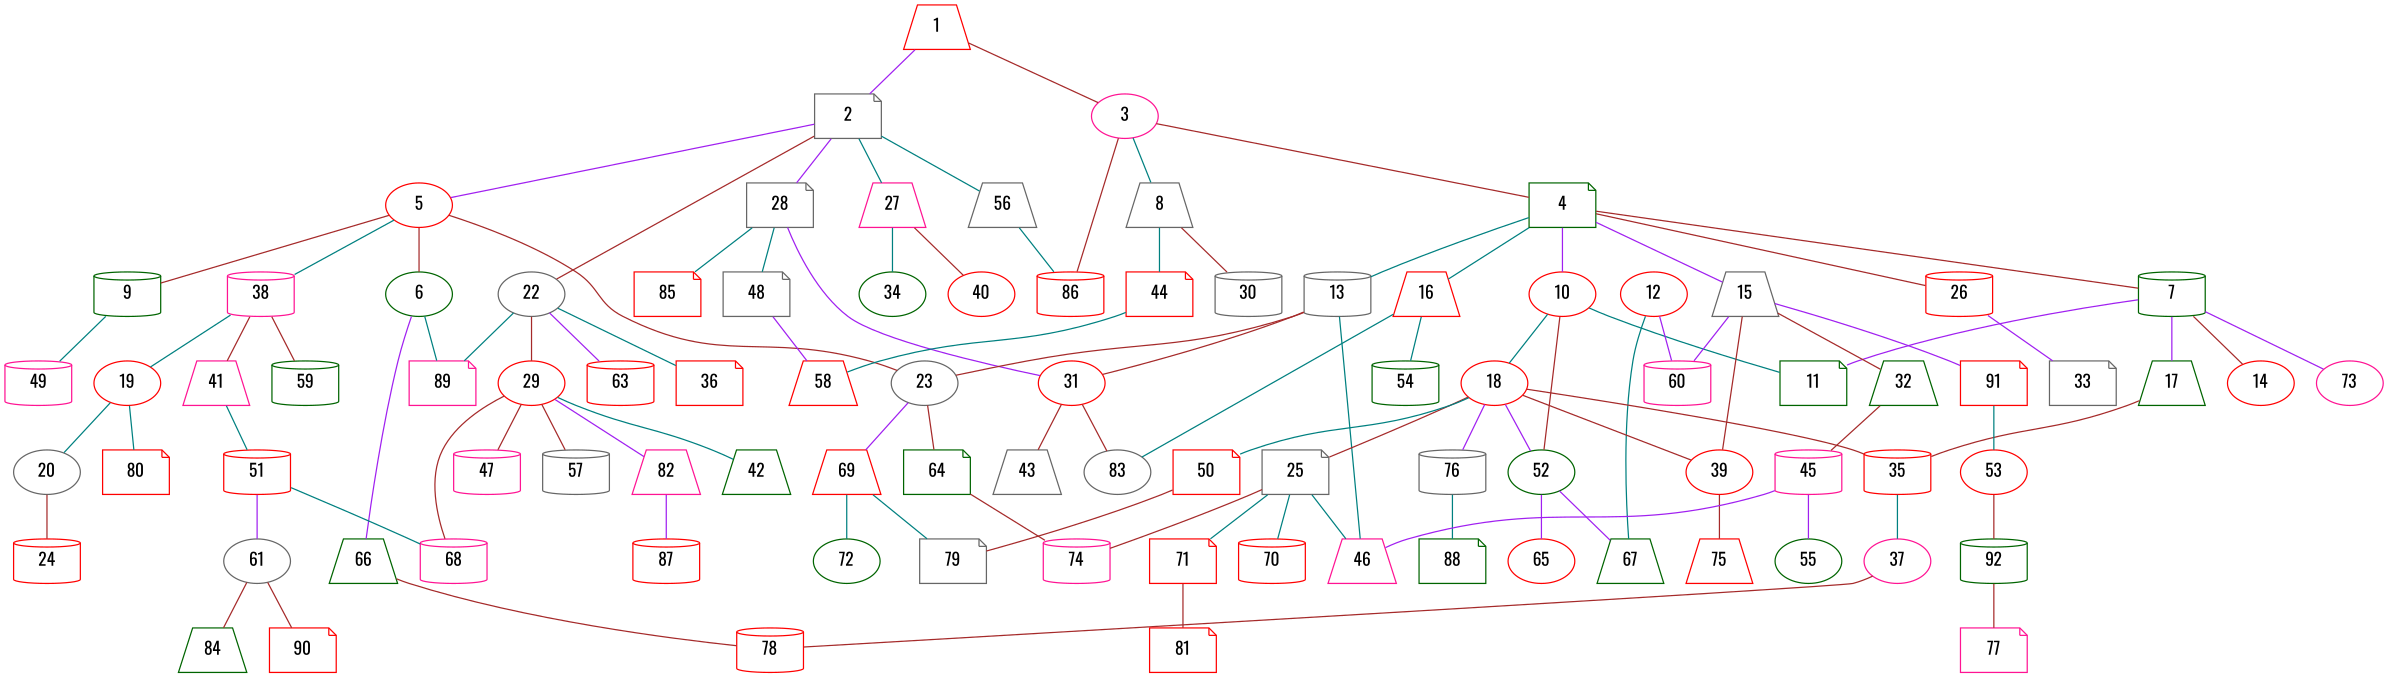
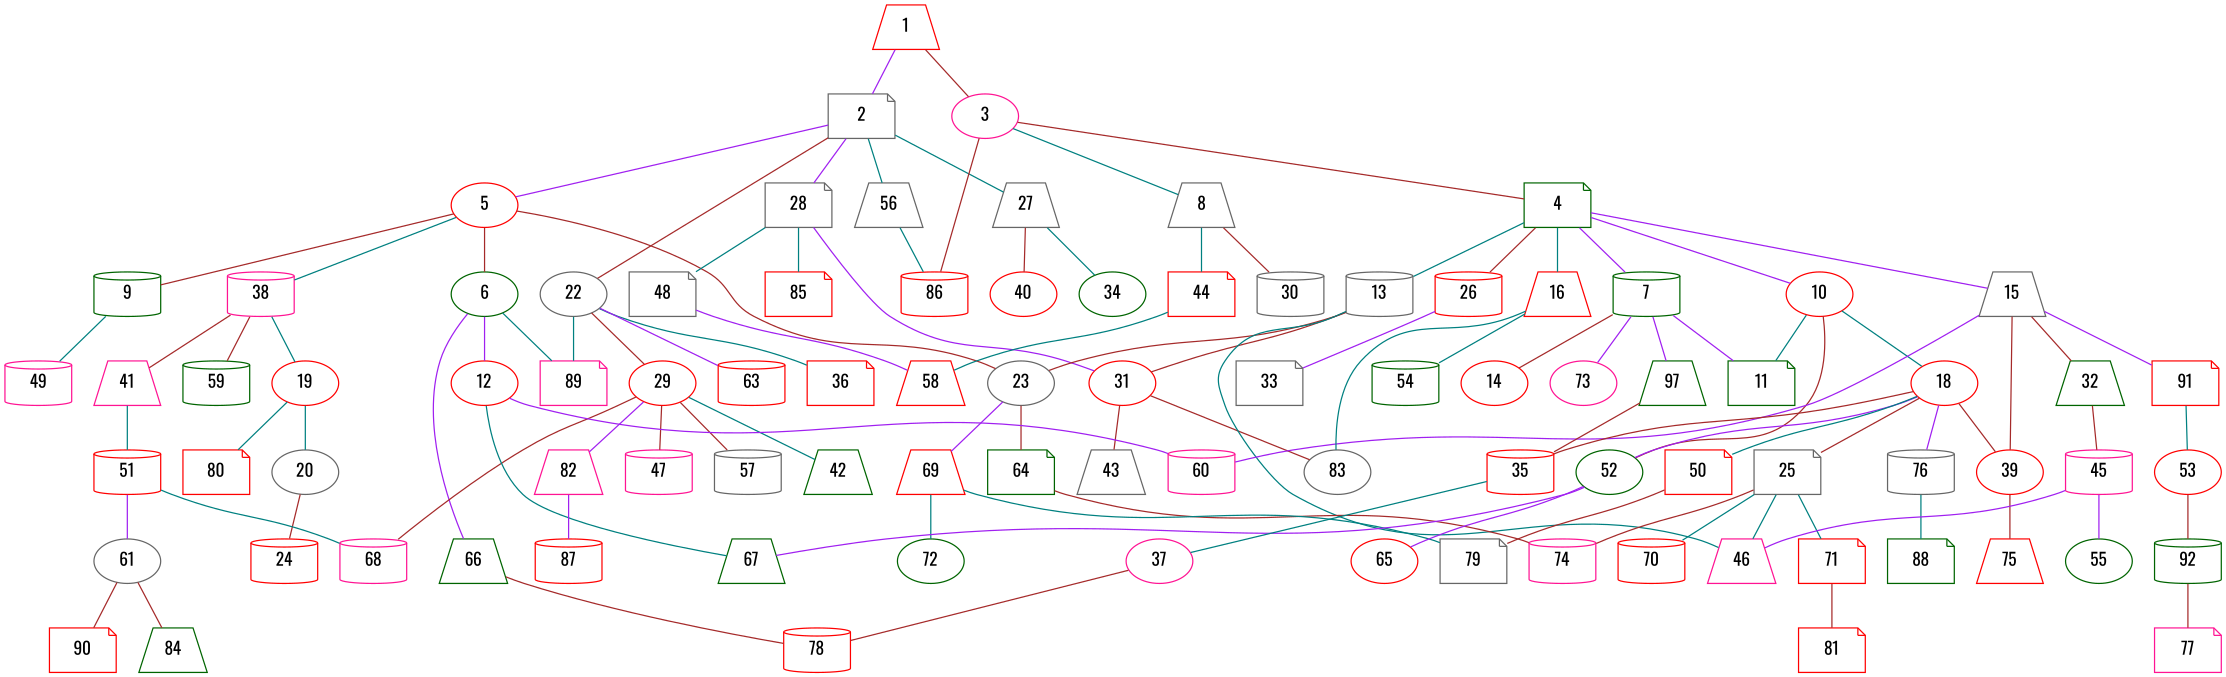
node "27": color deeppink -> gray40
edge "4" -- "7": color brown -> purple
edge "6" -- "12": added
node "17": label "17" -> "97"
